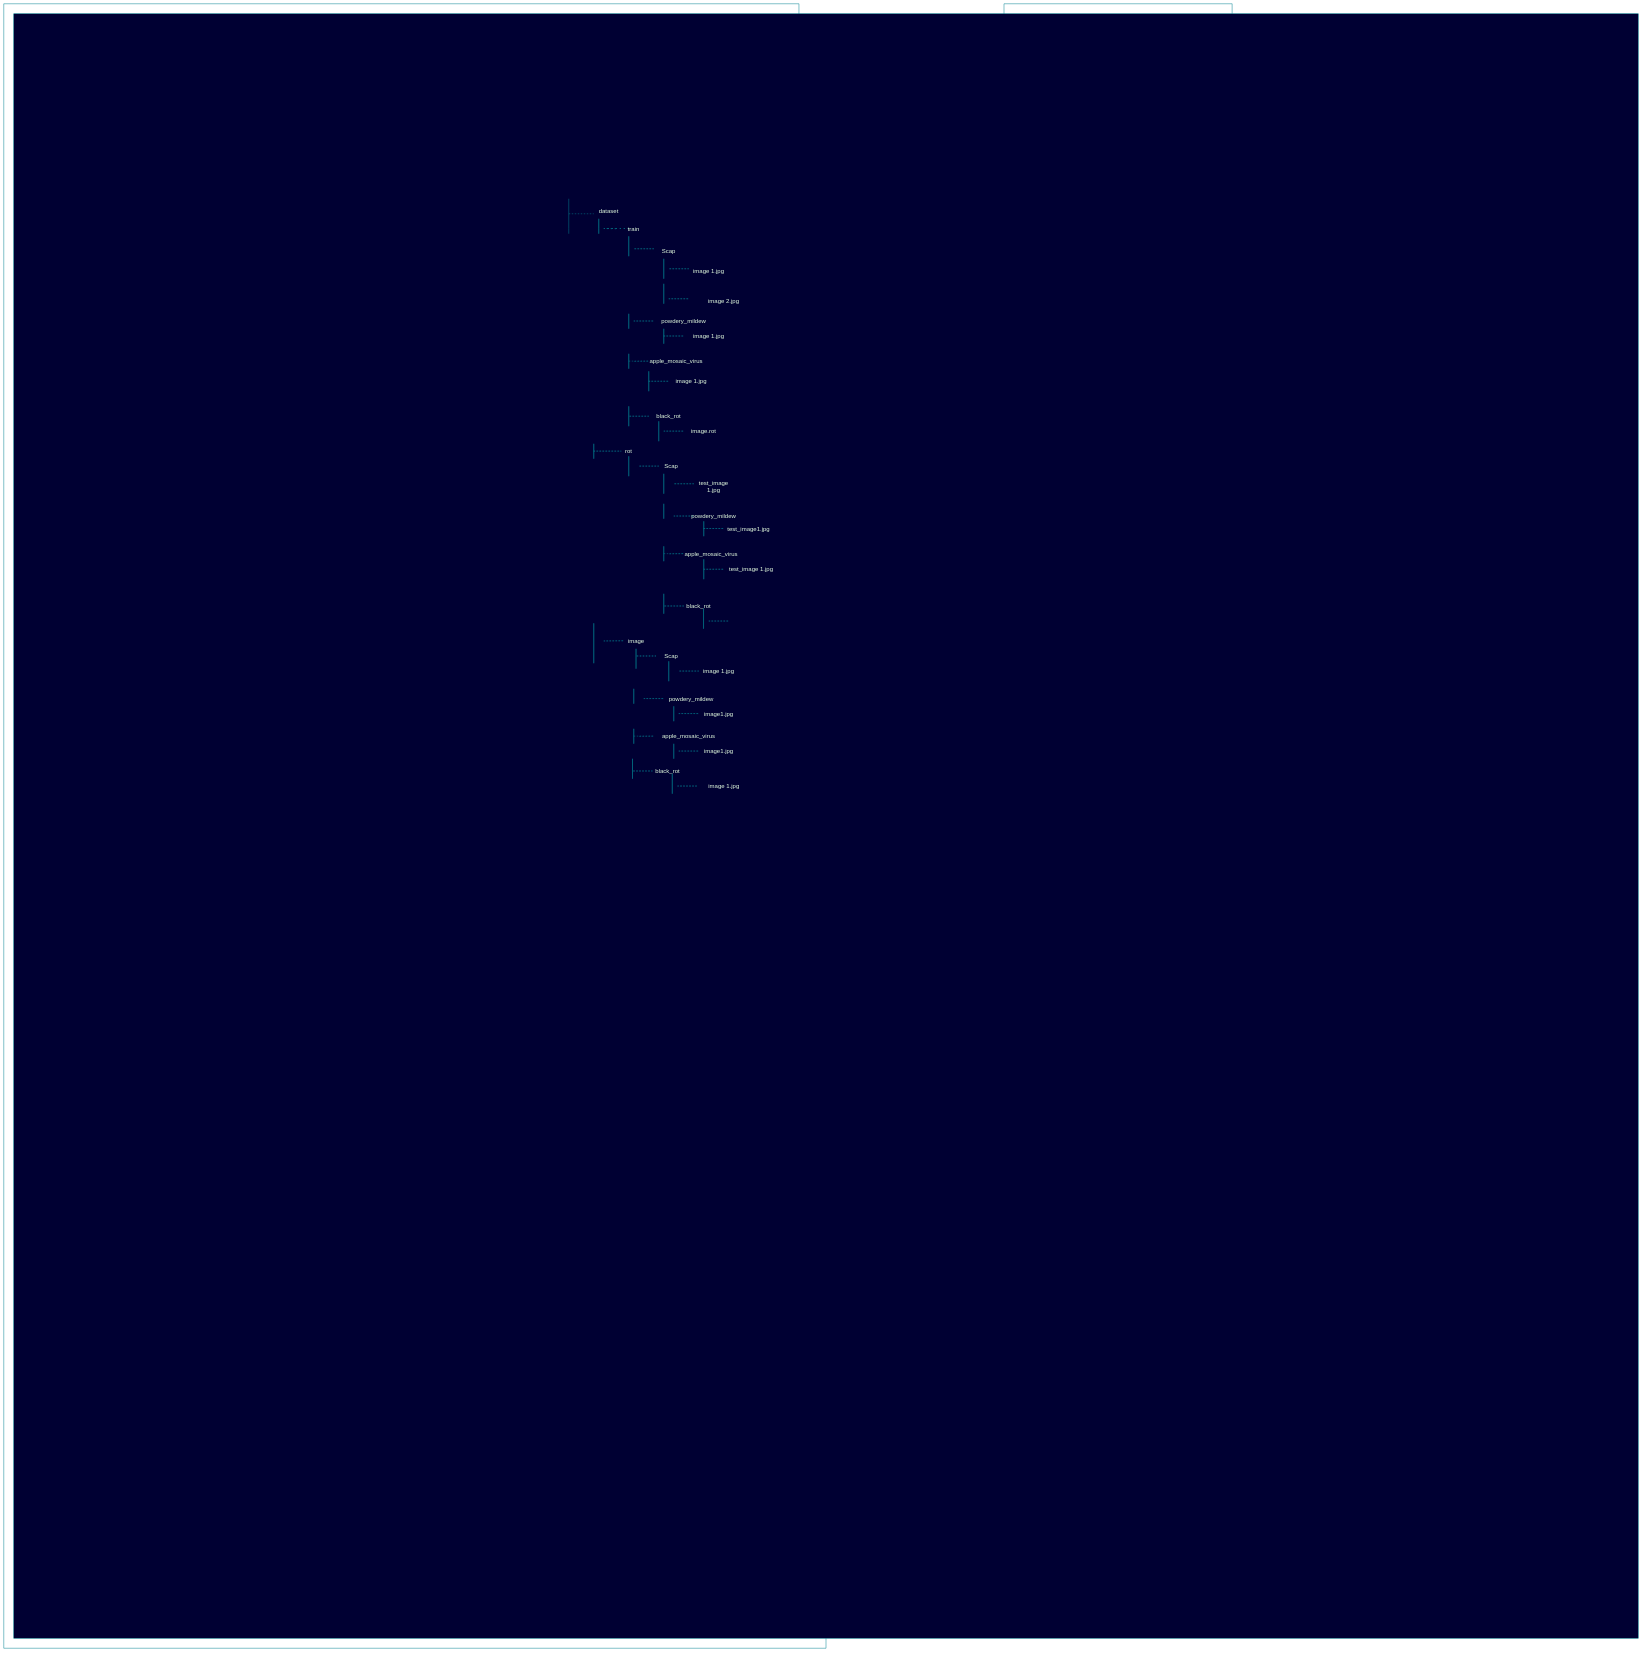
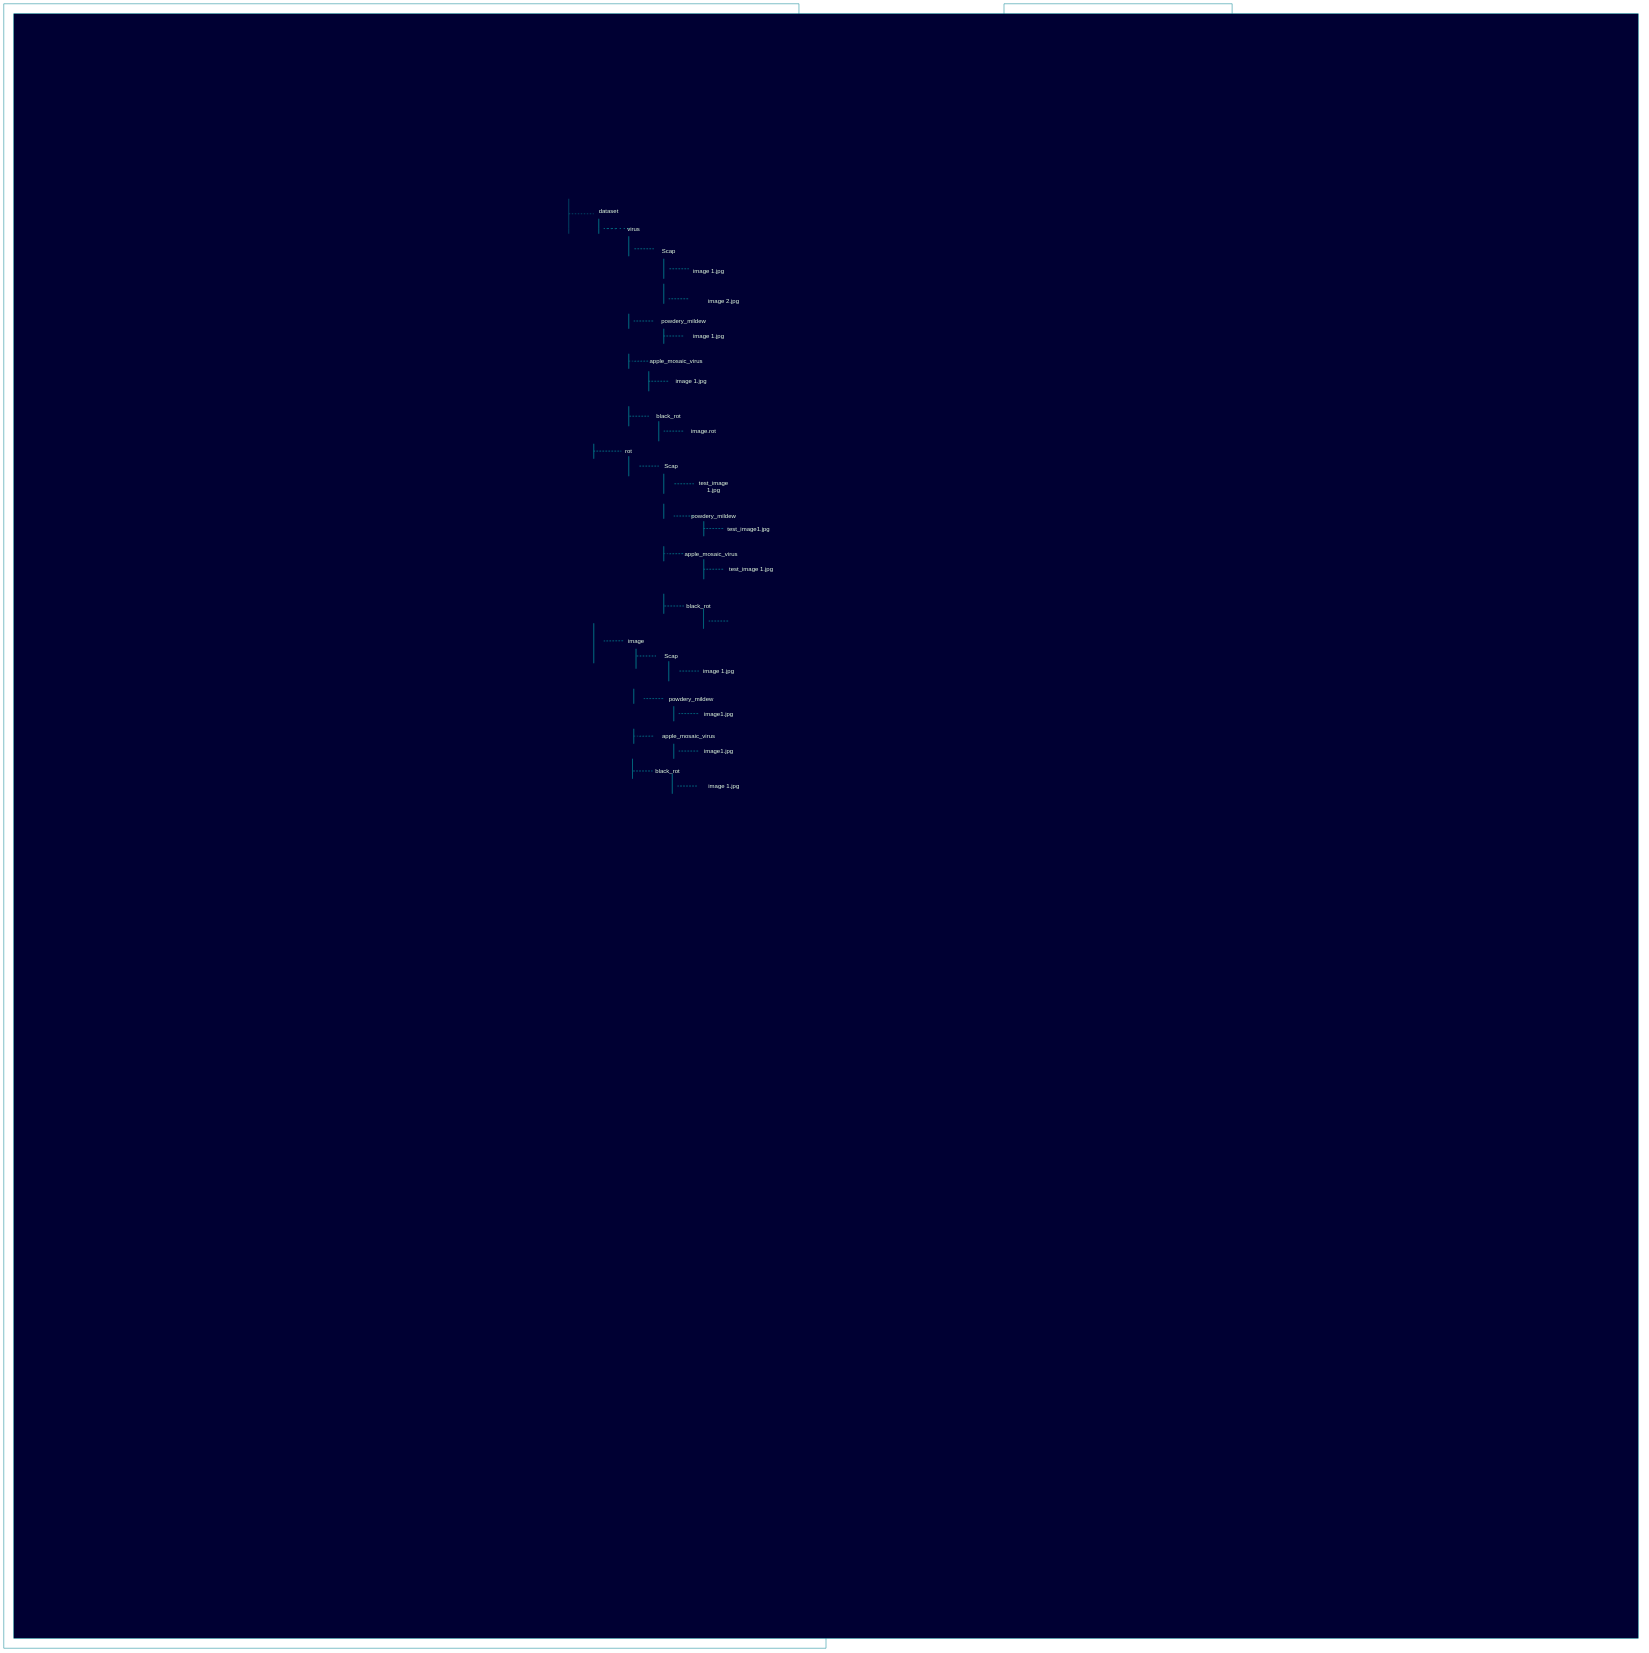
node "train": label "train" -> "virus"
